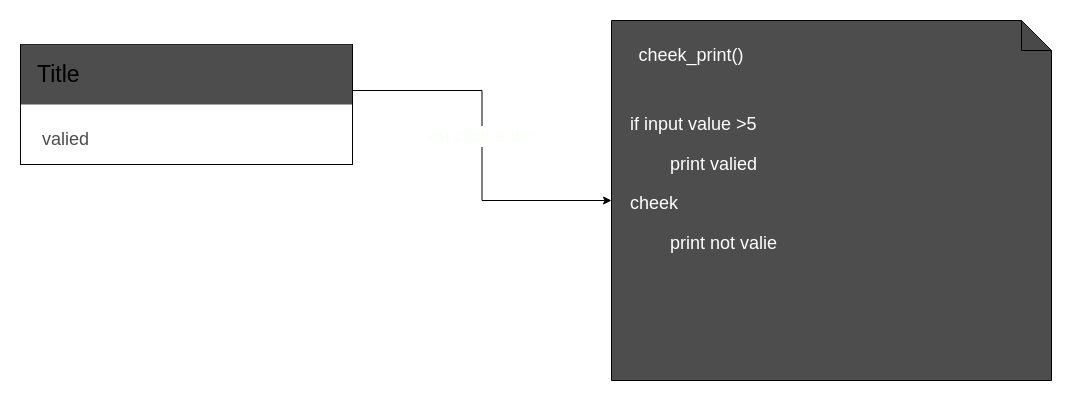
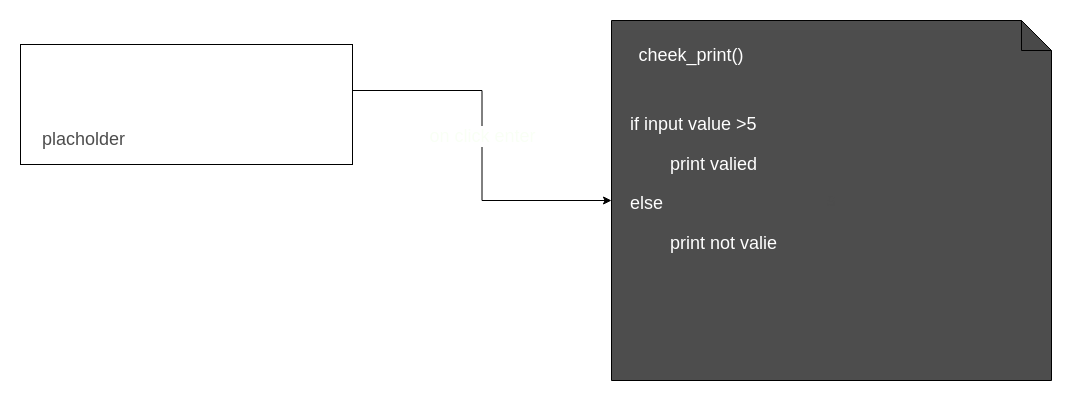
node "Title": removed
node "valied": label "valied" -> "placholder"
node "if input value >5 print valied cheek print not valie": label "if input value >5 print valied cheek print not valie" -> "if input value >5 print valied else print not valie"
